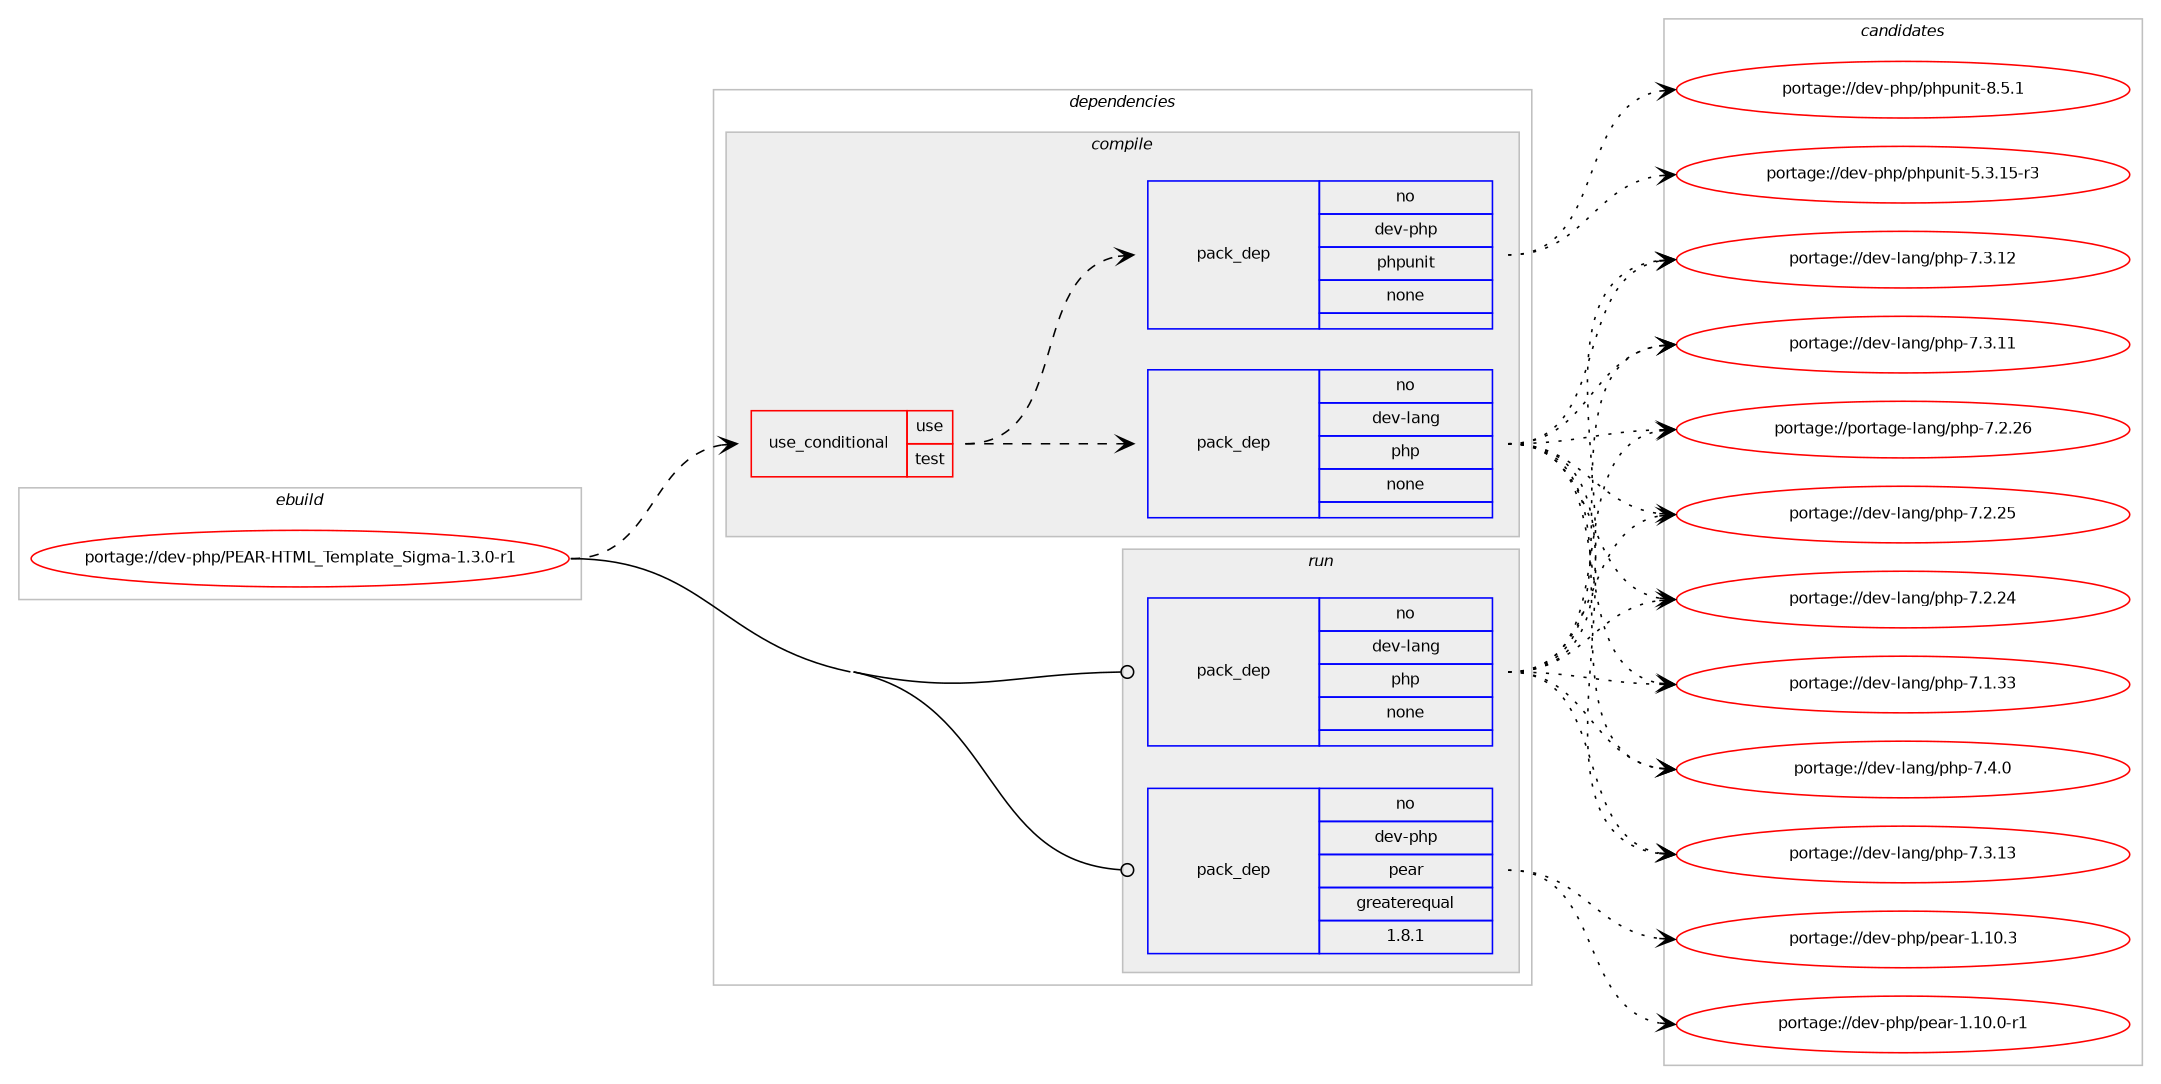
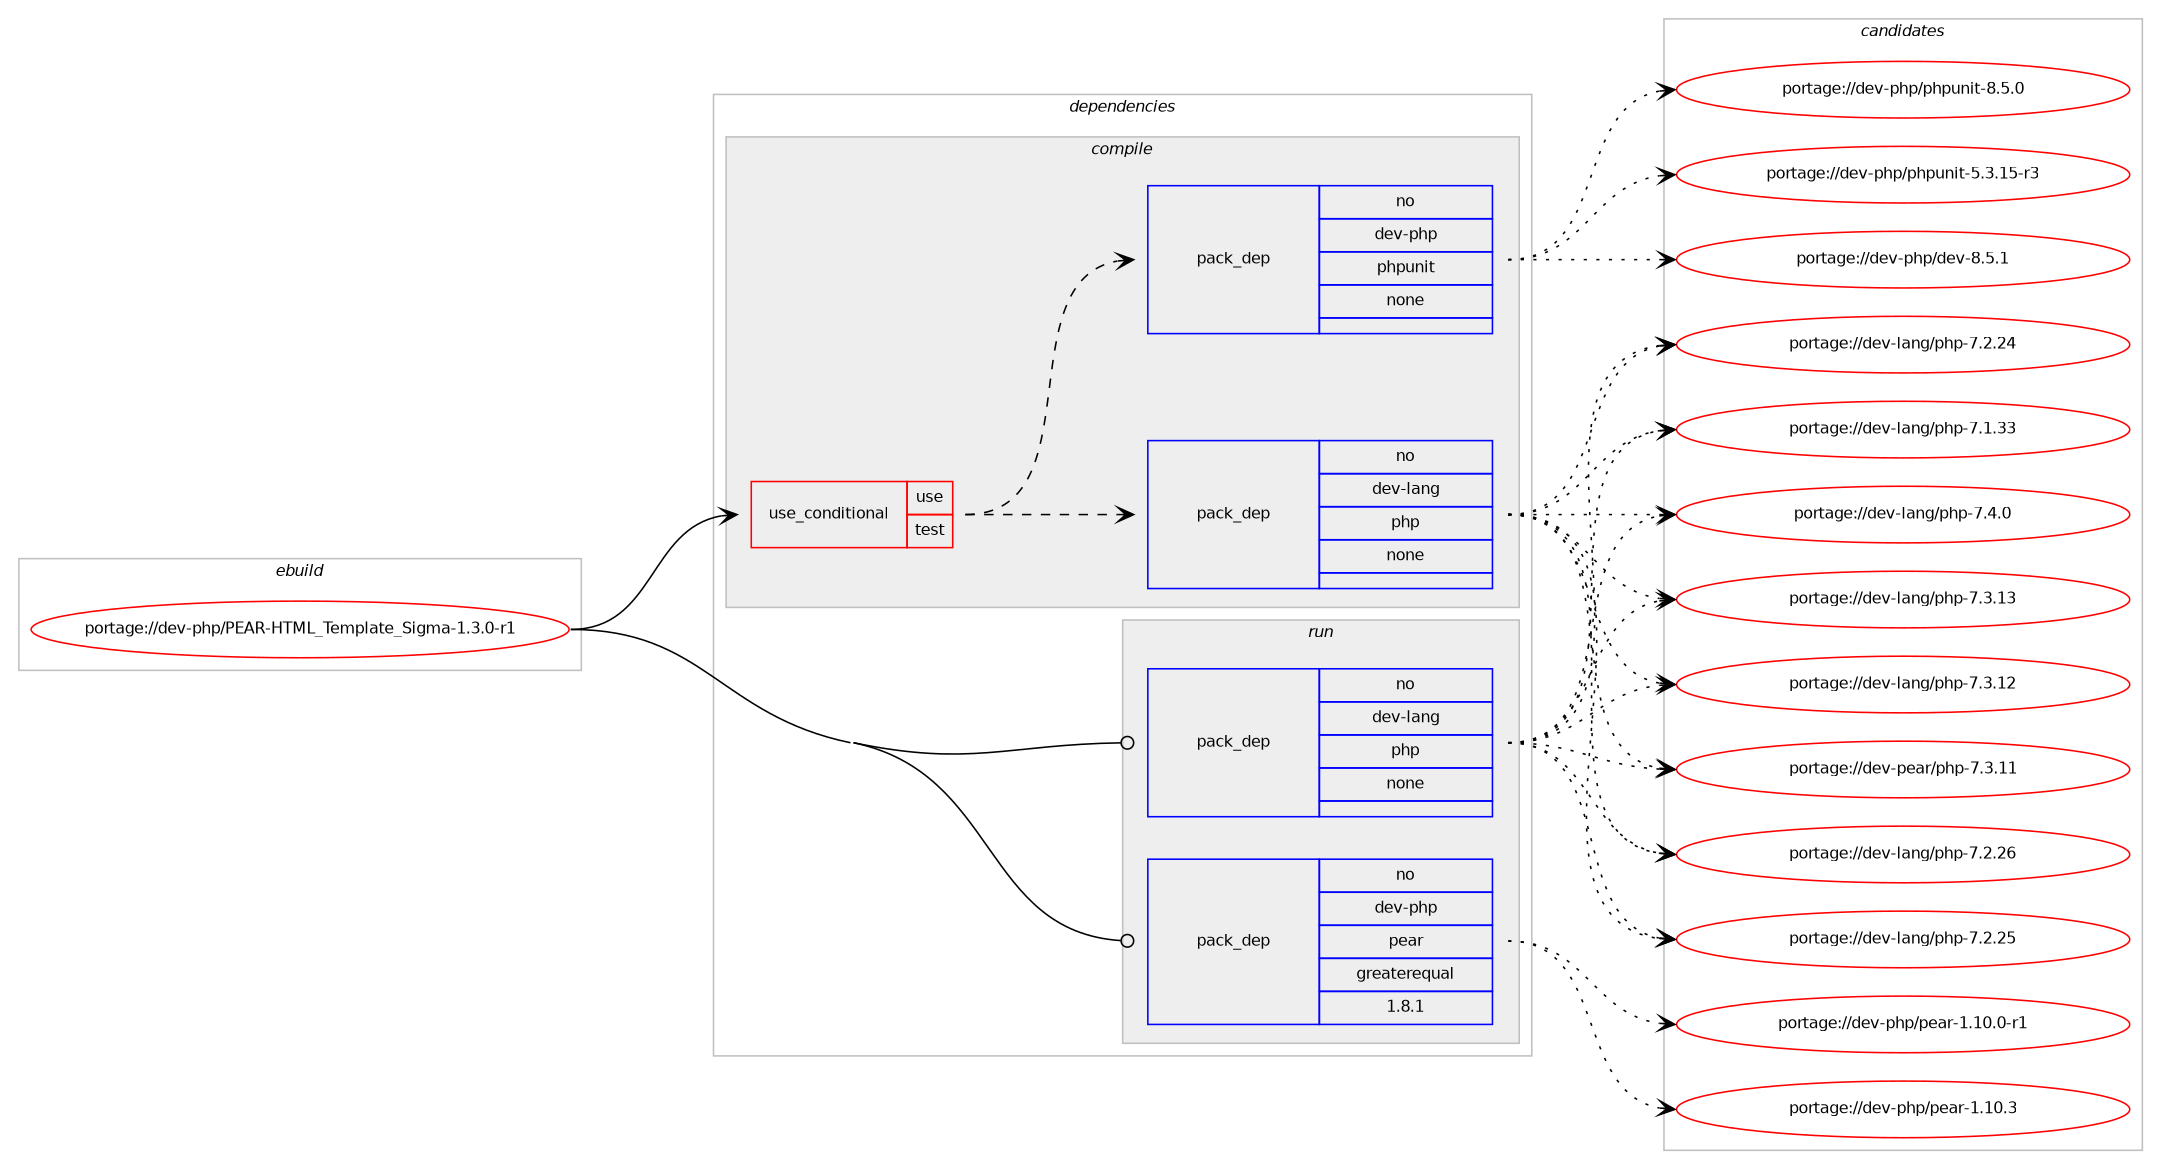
node "portage://dev-php/phpunit-8.5.1": label "portage://dev-php/phpunit-8.5.1" -> "portage://dev-php/dev-8.5.1"
node "portage://dev-php/phpunit-8.5.0": added
node "portage://dev-lang/php-7.3.11": label "portage://dev-lang/php-7.3.11" -> "portage://dev-pear/php-7.3.11"
node "portage://portage-lang/php-7.2.26": label "portage://portage-lang/php-7.2.26" -> "portage://dev-lang/php-7.2.26"
edge "portage://dev-php/PEAR-HTML_Template_Sigma-1.3.0-r1" -> "use_conditional": style dashed -> solid
